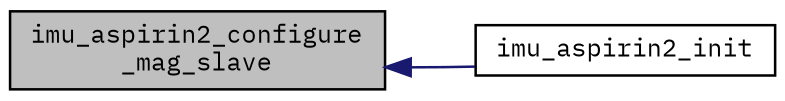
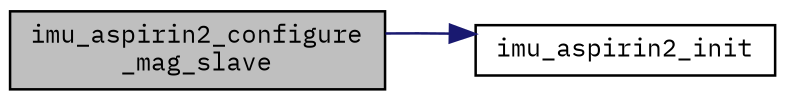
edge "imu_aspirin2_init" -> "imu_aspirin2_configure _mag_slave": reversed
